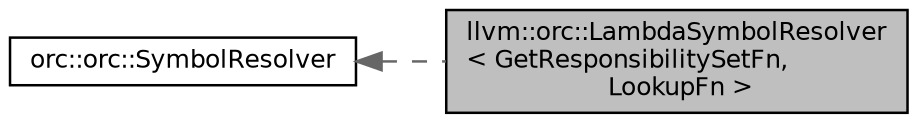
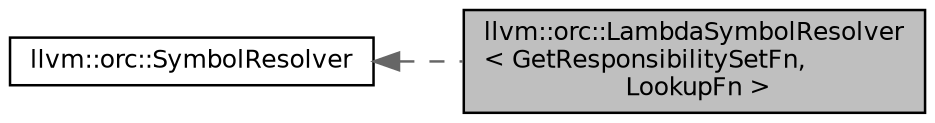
node "orc::orc::SymbolResolver": label "orc::orc::SymbolResolver" -> "llvm::orc::SymbolResolver"
